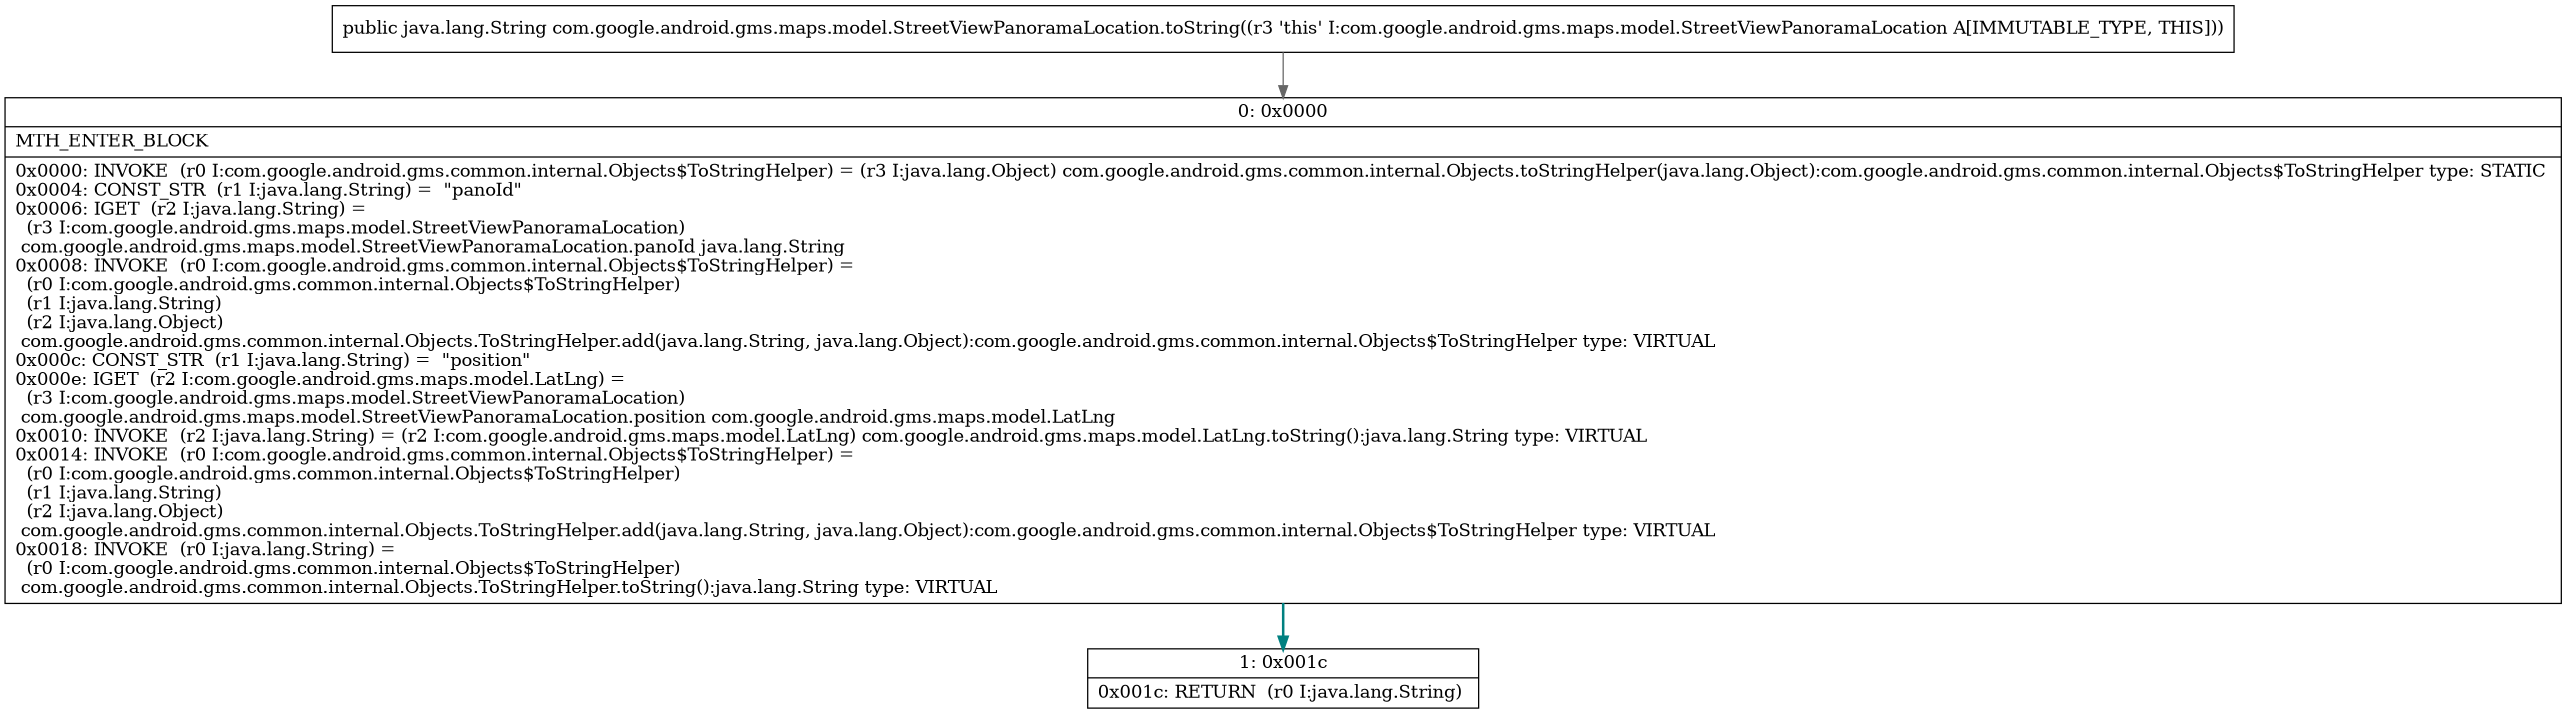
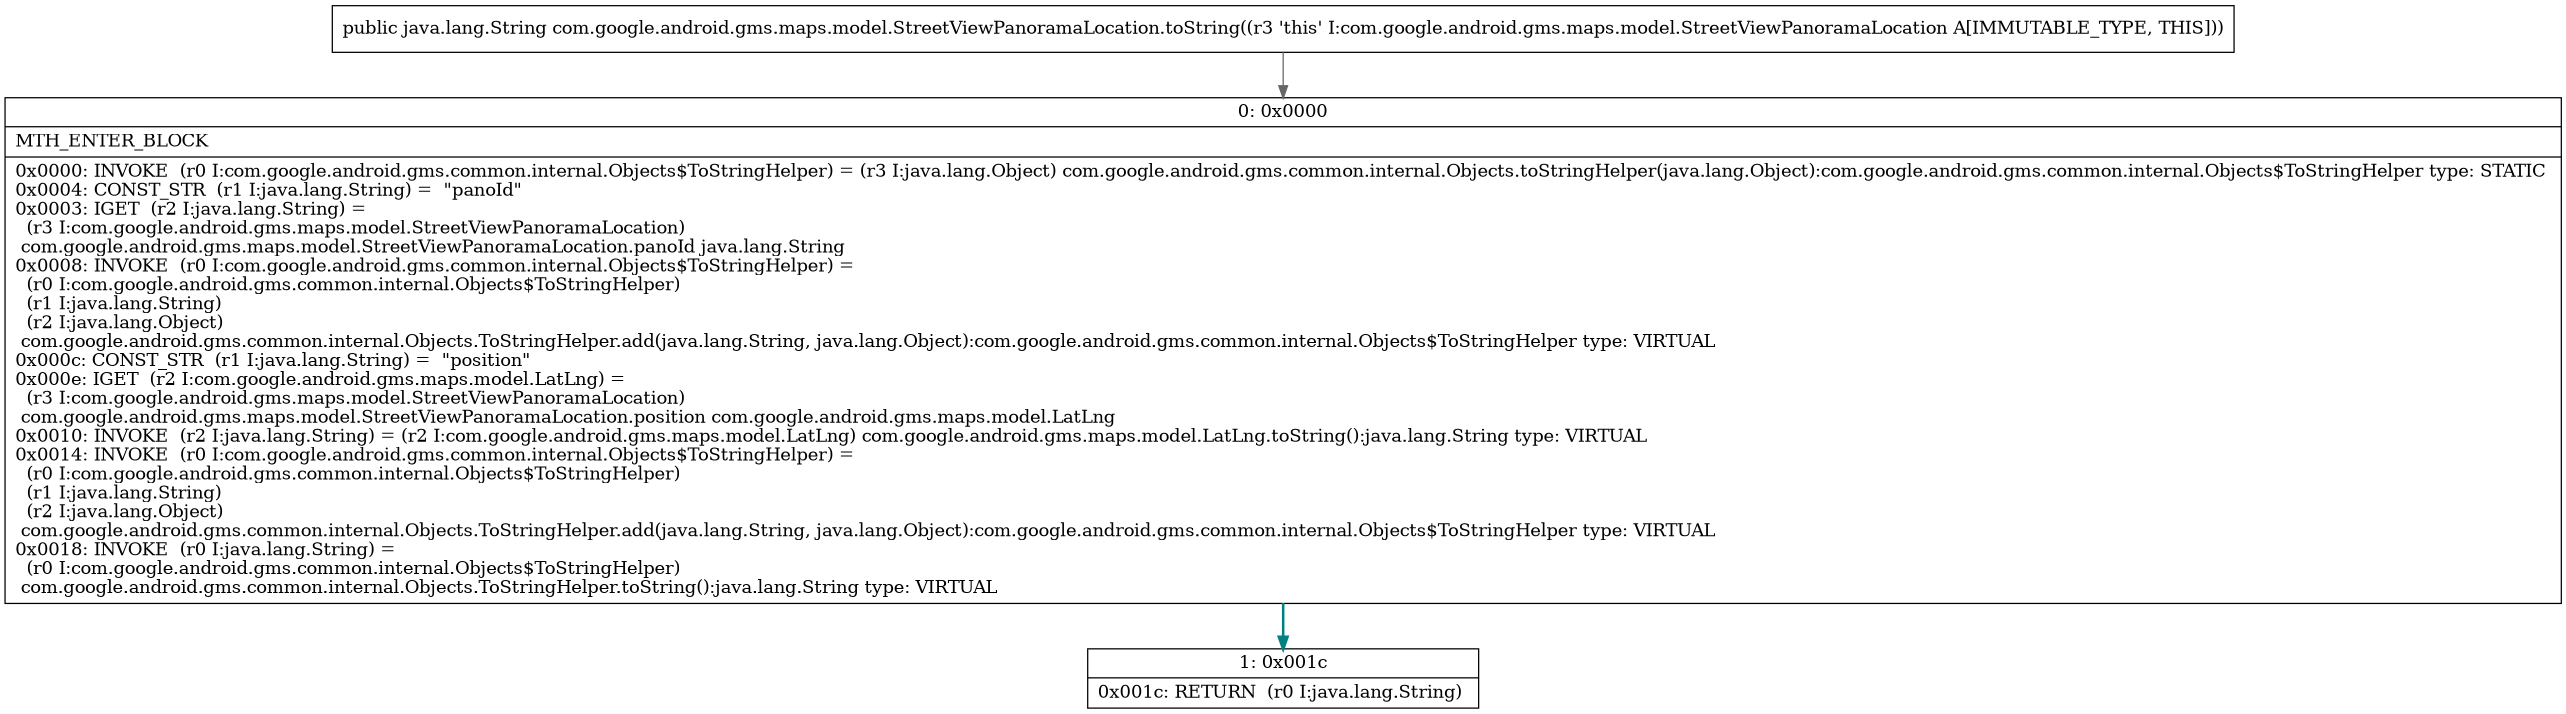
node "0: 0x0000": text "0x0006: IGET  (r2 I:java.lang.String) =" -> "0x0003: IGET  (r2 I:java.lang.String) ="
